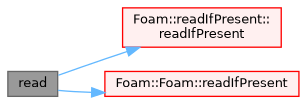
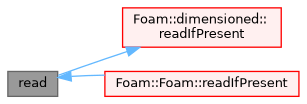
node "Foam::readIfPresent:: readIfPresent": label "Foam::readIfPresent:: readIfPresent" -> "Foam::dimensioned:: readIfPresent"
edge "read" -> "Foam::Foam::readIfPresent": reversed
